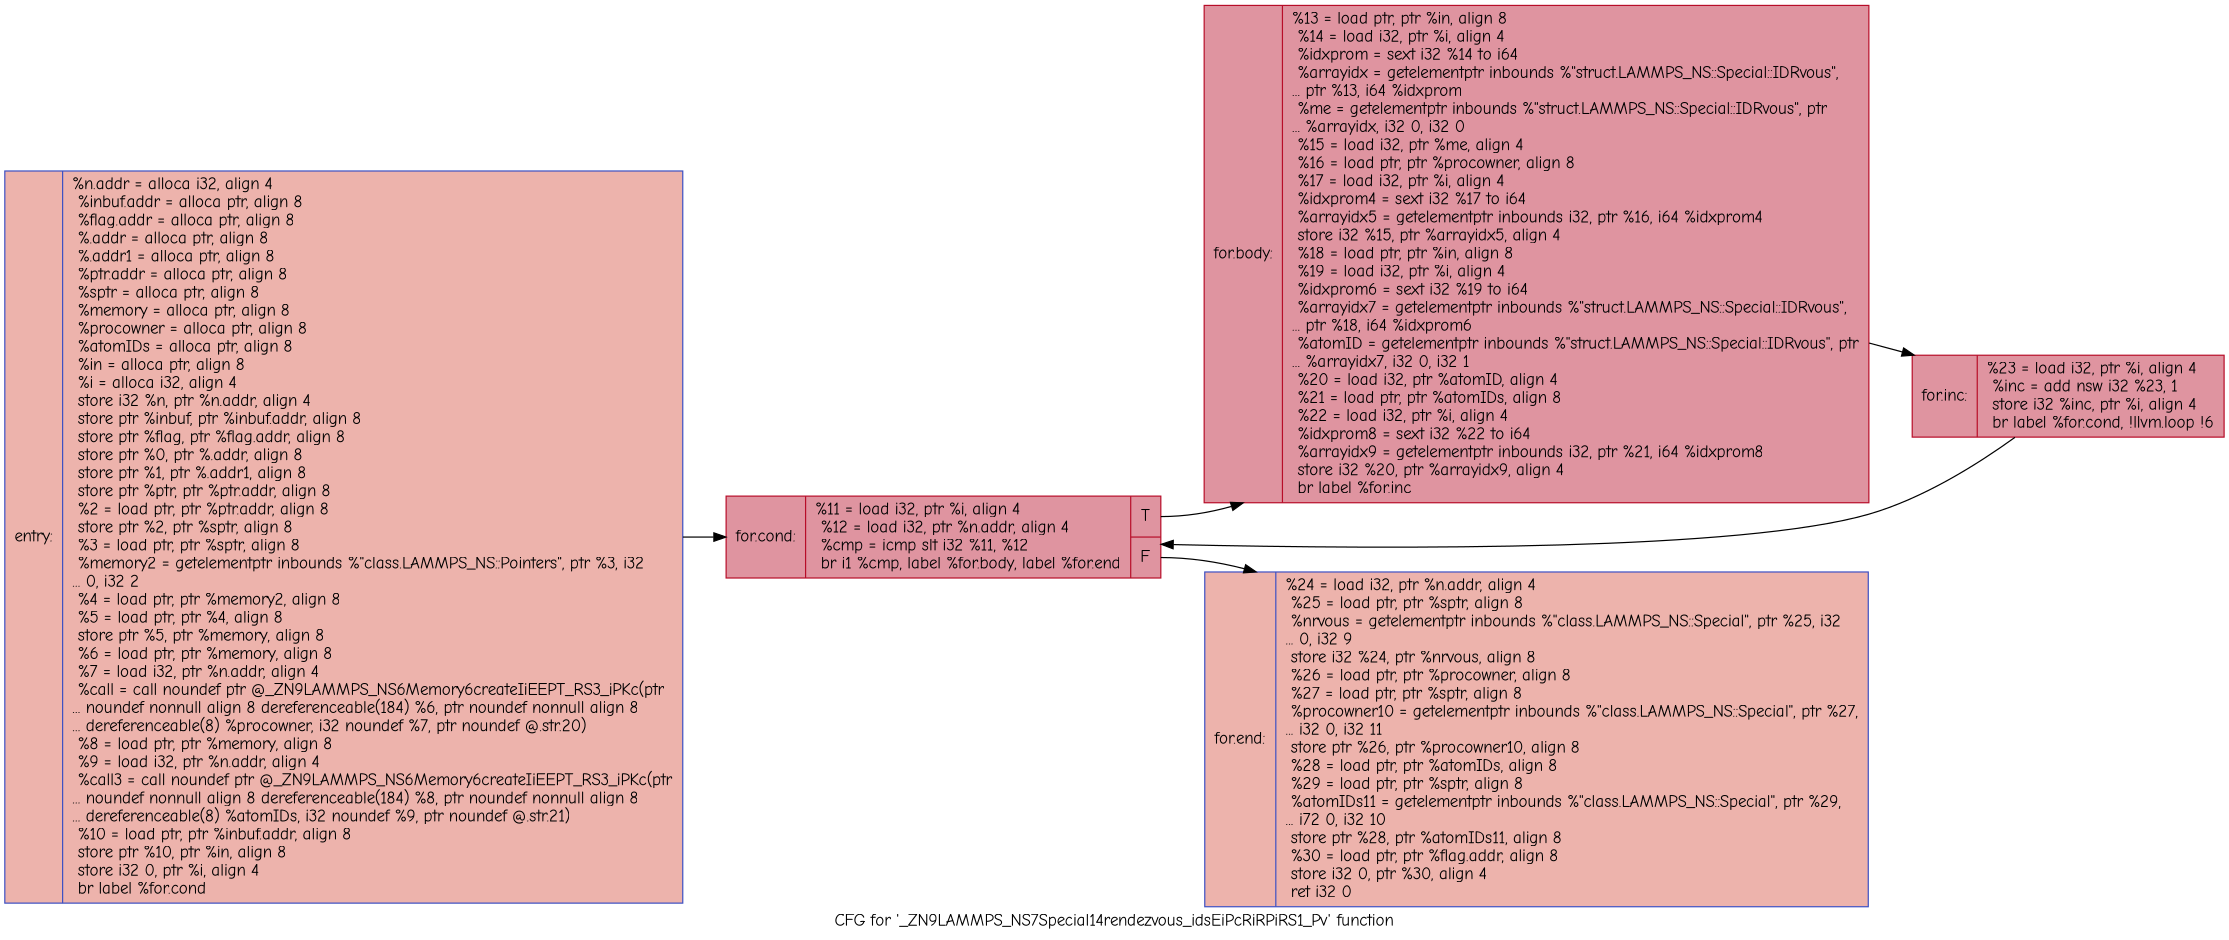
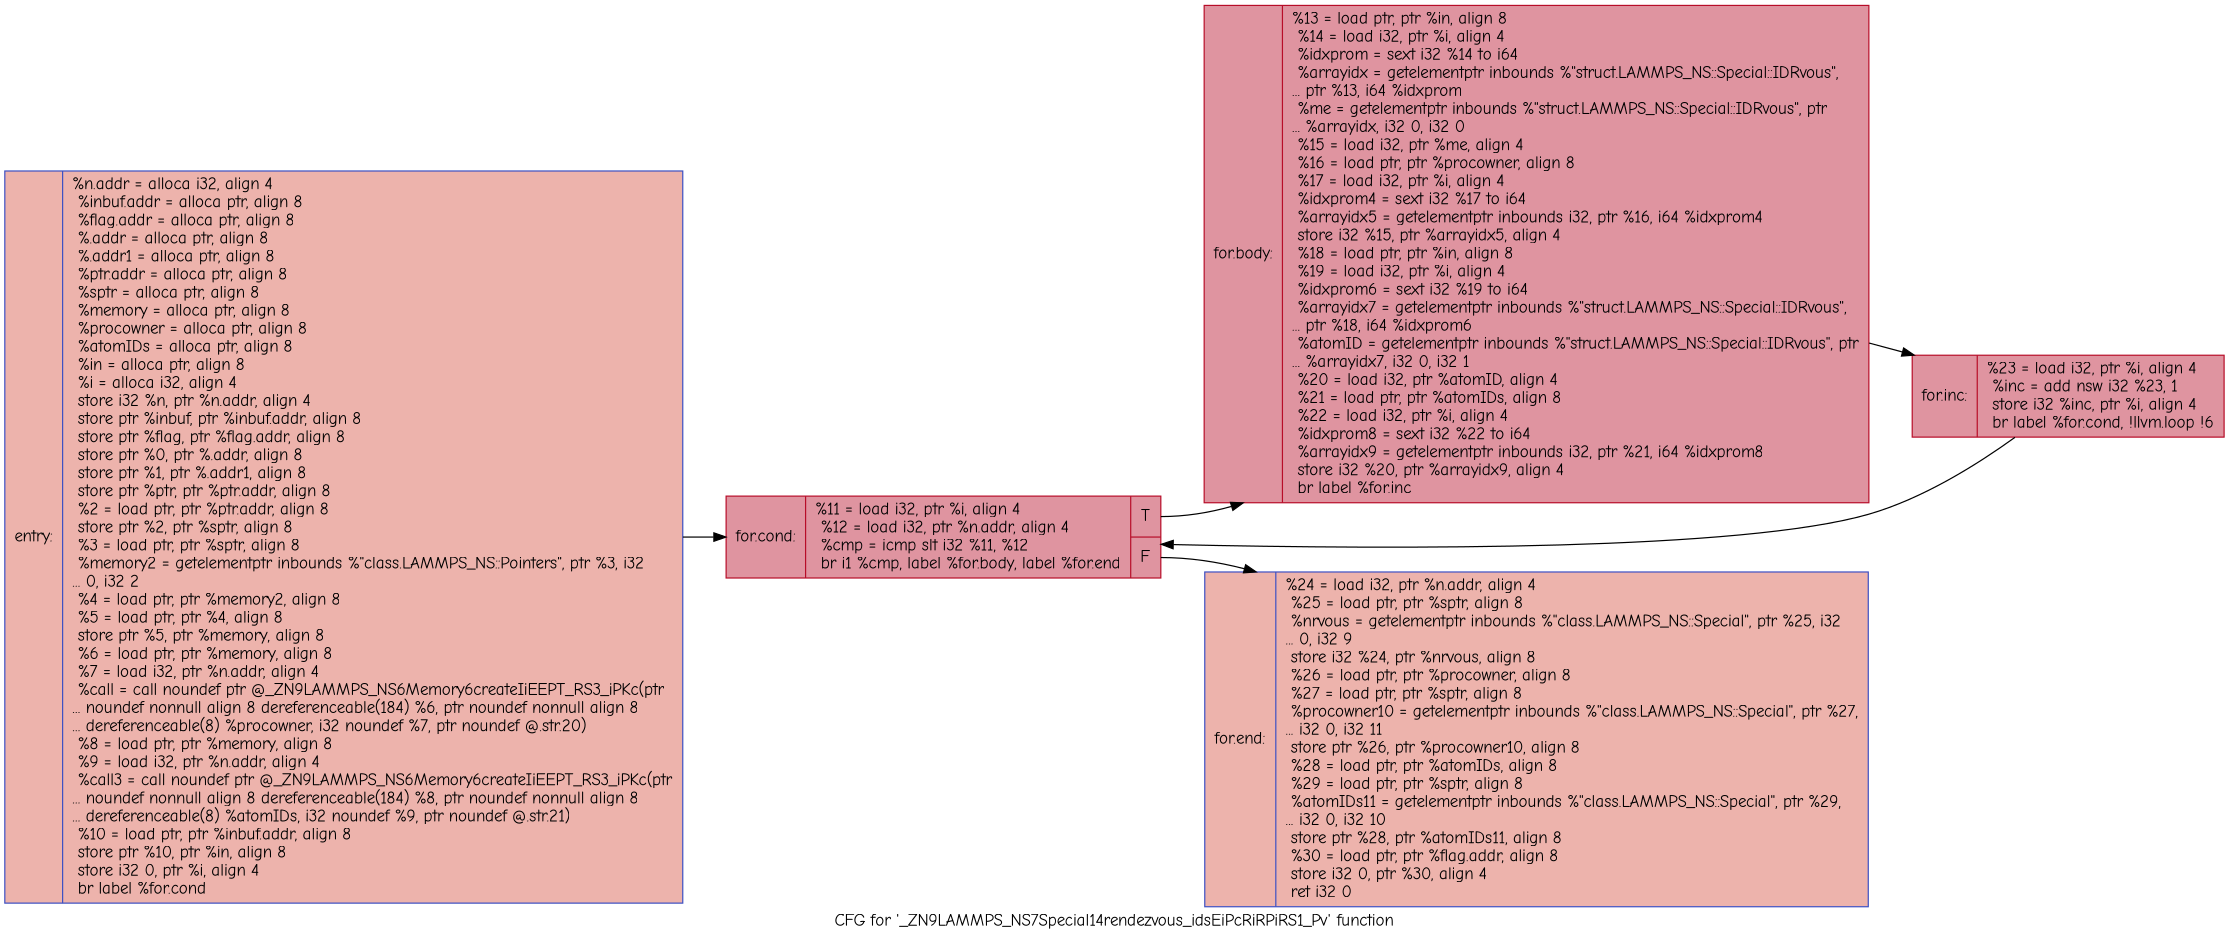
node "for.end:": text "... i72 0, i32 10" -> "... i32 0, i32 10"
